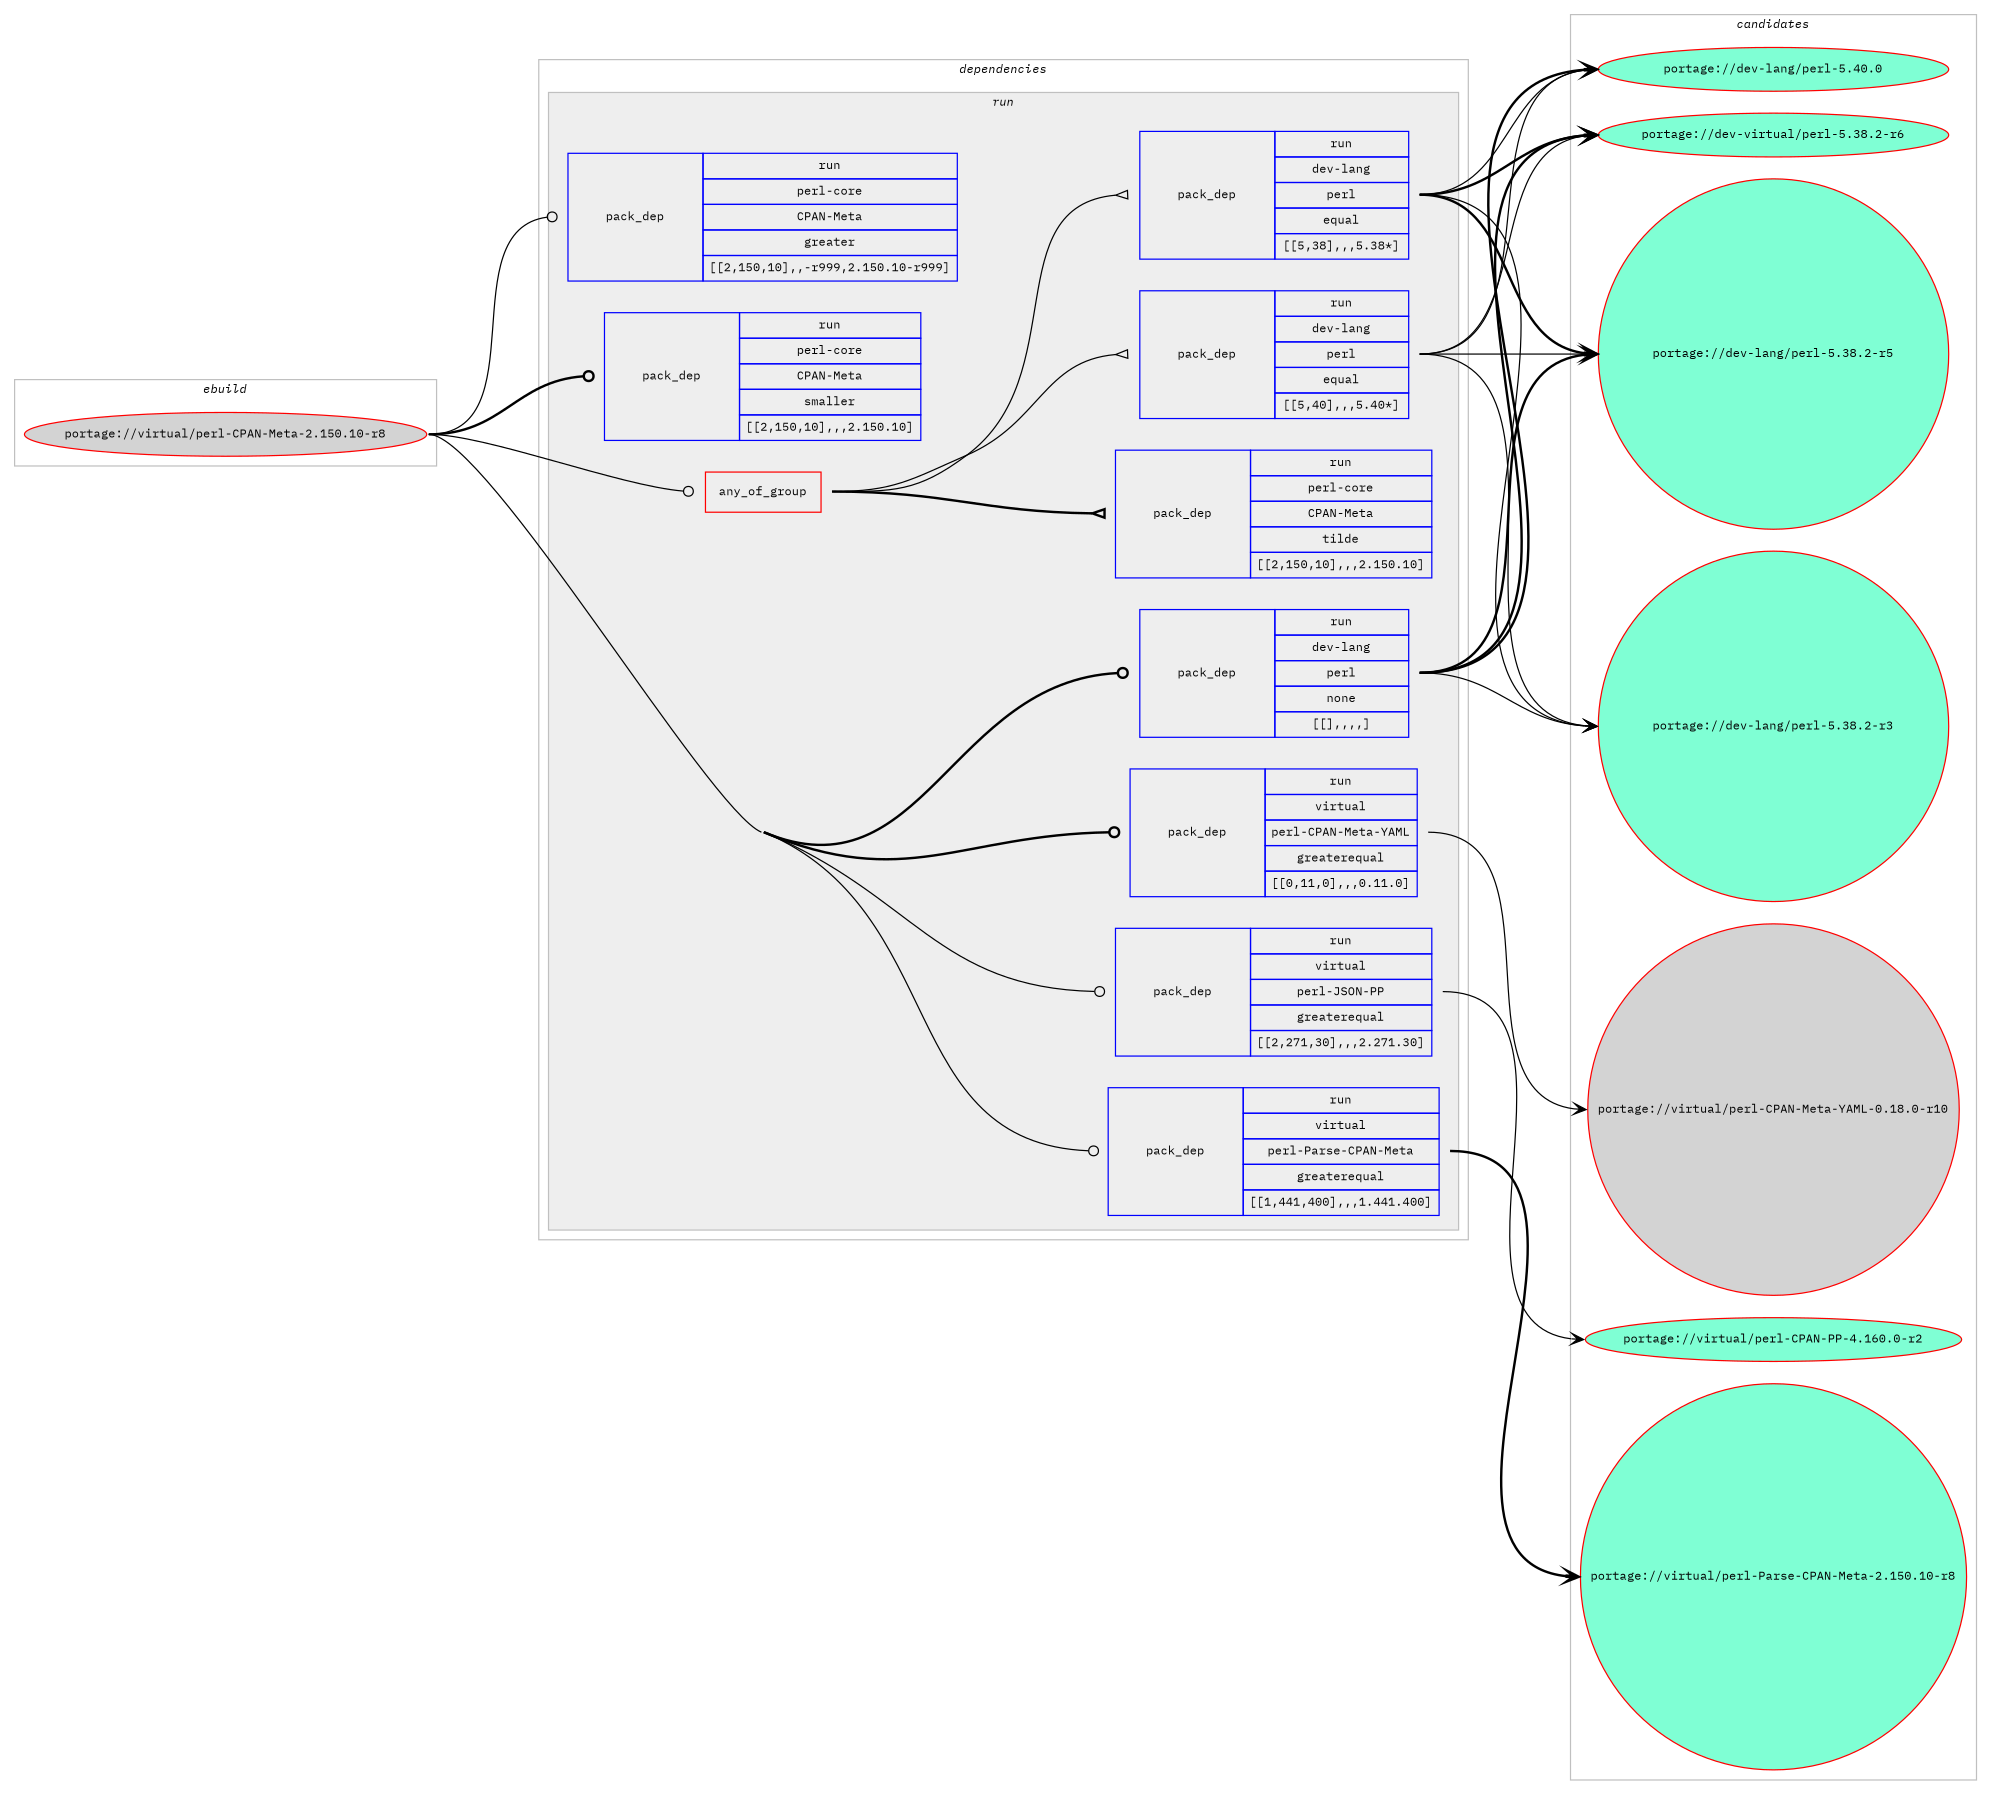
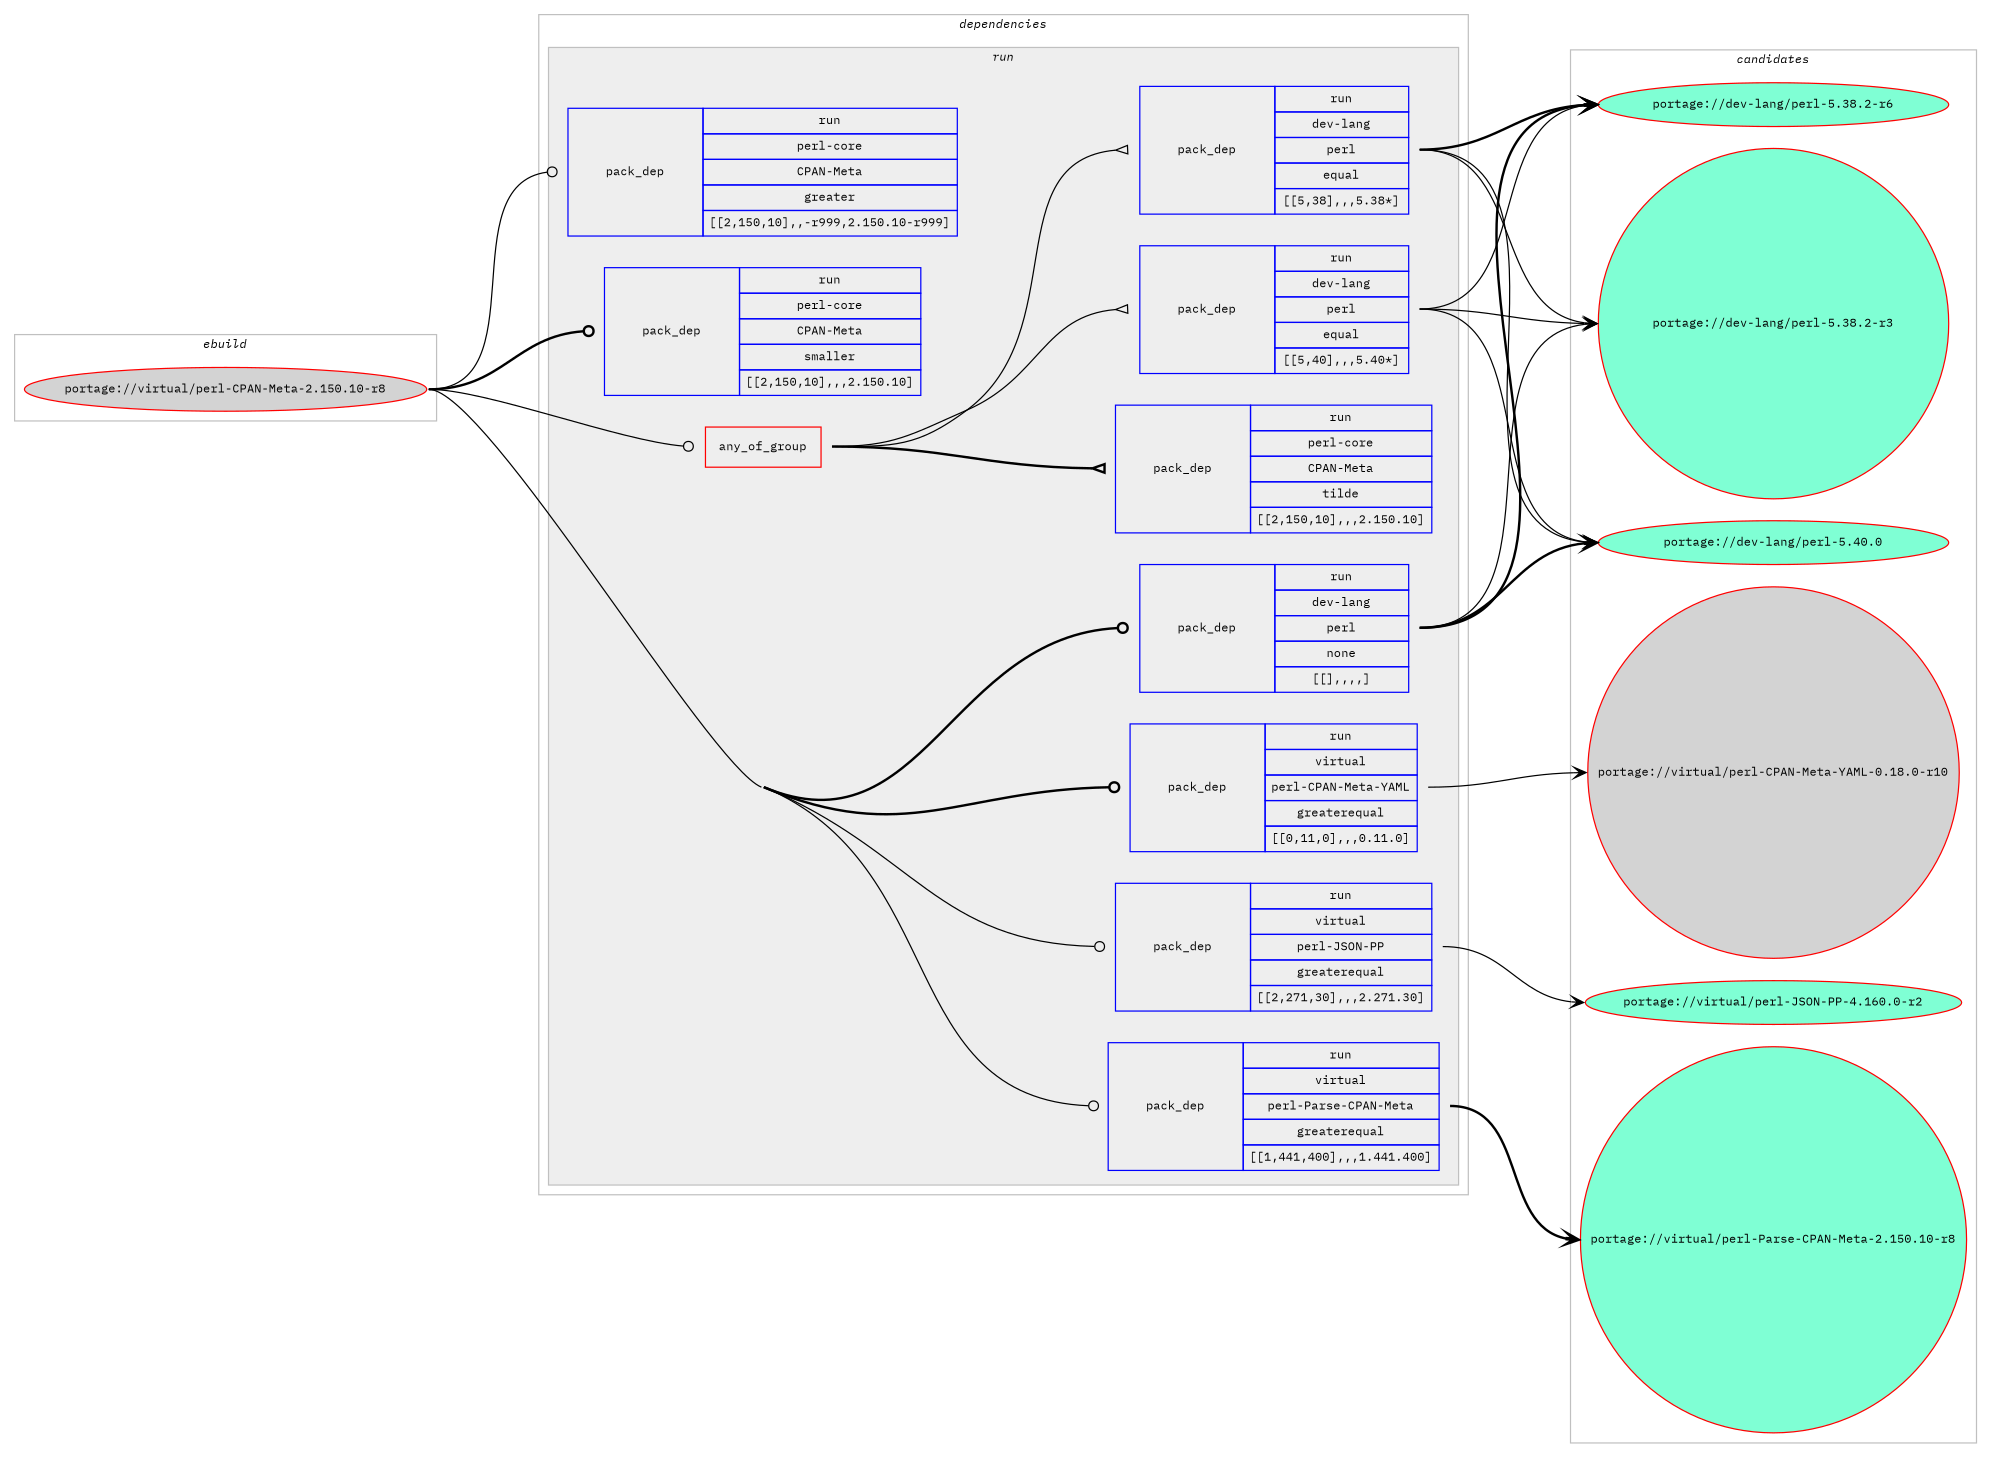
node "portage://dev-virtual/perl-5.38.2-r6": label "portage://dev-virtual/perl-5.38.2-r6" -> "portage://dev-lang/perl-5.38.2-r6"
node "portage://dev-lang/perl-5.38.2-r5": removed
node "portage://virtual/perl-CPAN-PP-4.160.0-r2": label "portage://virtual/perl-CPAN-PP-4.160.0-r2" -> "portage://virtual/perl-JSON-PP-4.160.0-r2"
